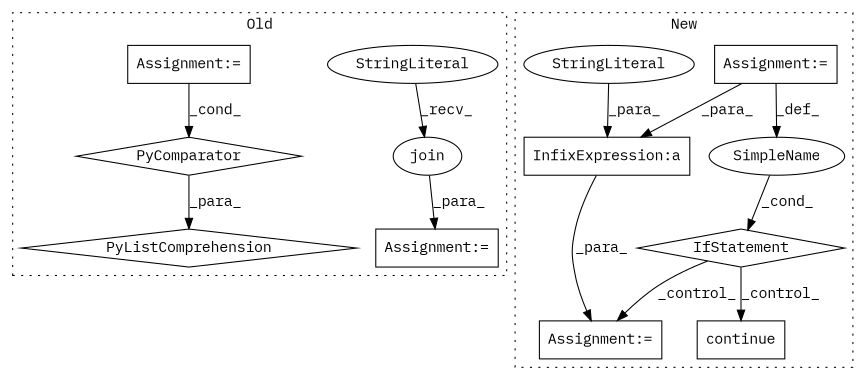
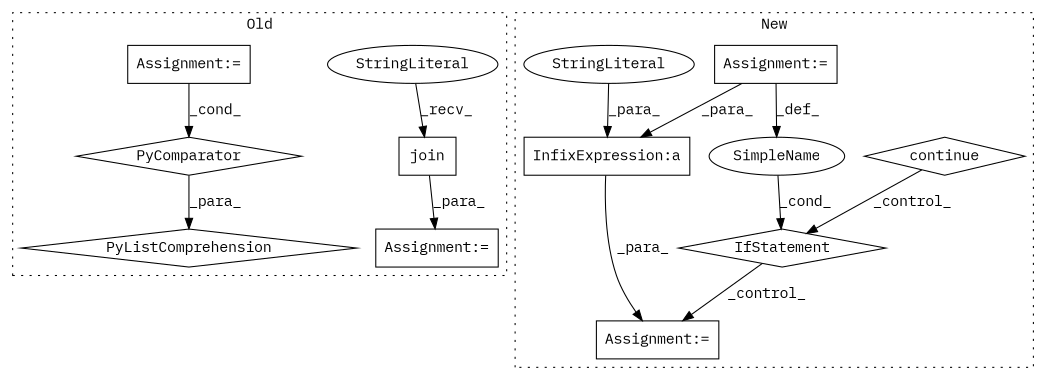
node "join": shape ellipse -> box
edge "IfStatement" -> "continue": reversed
node "continue": shape box -> diamond
